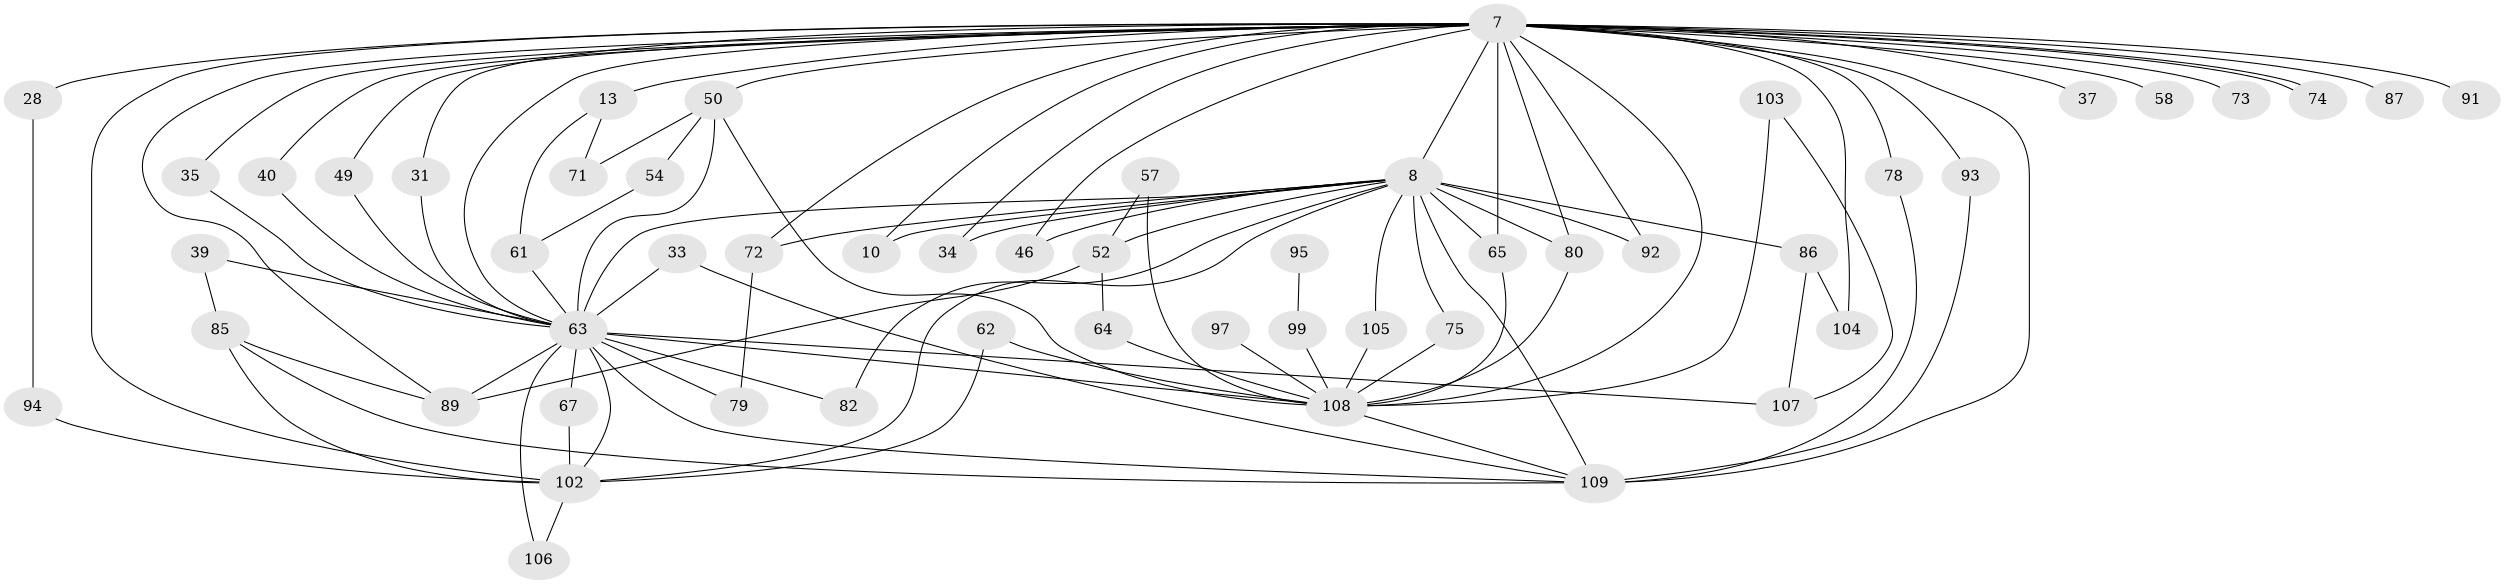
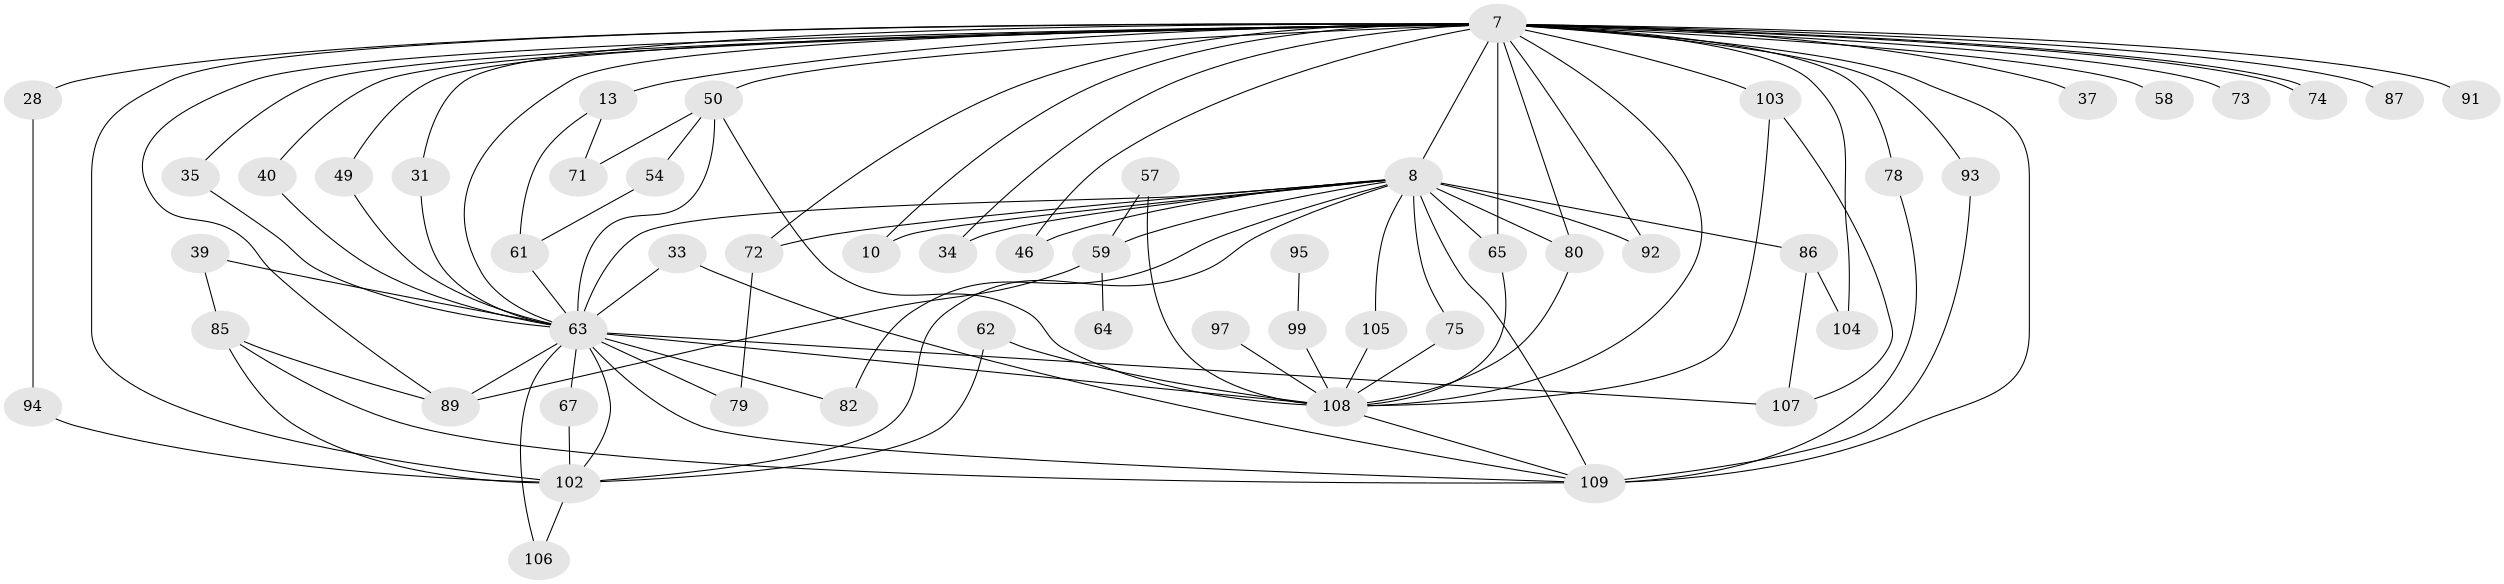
edge "7" -- "103": added
node "52": label "52" -> "59"
edge "64" -- "108": removed
